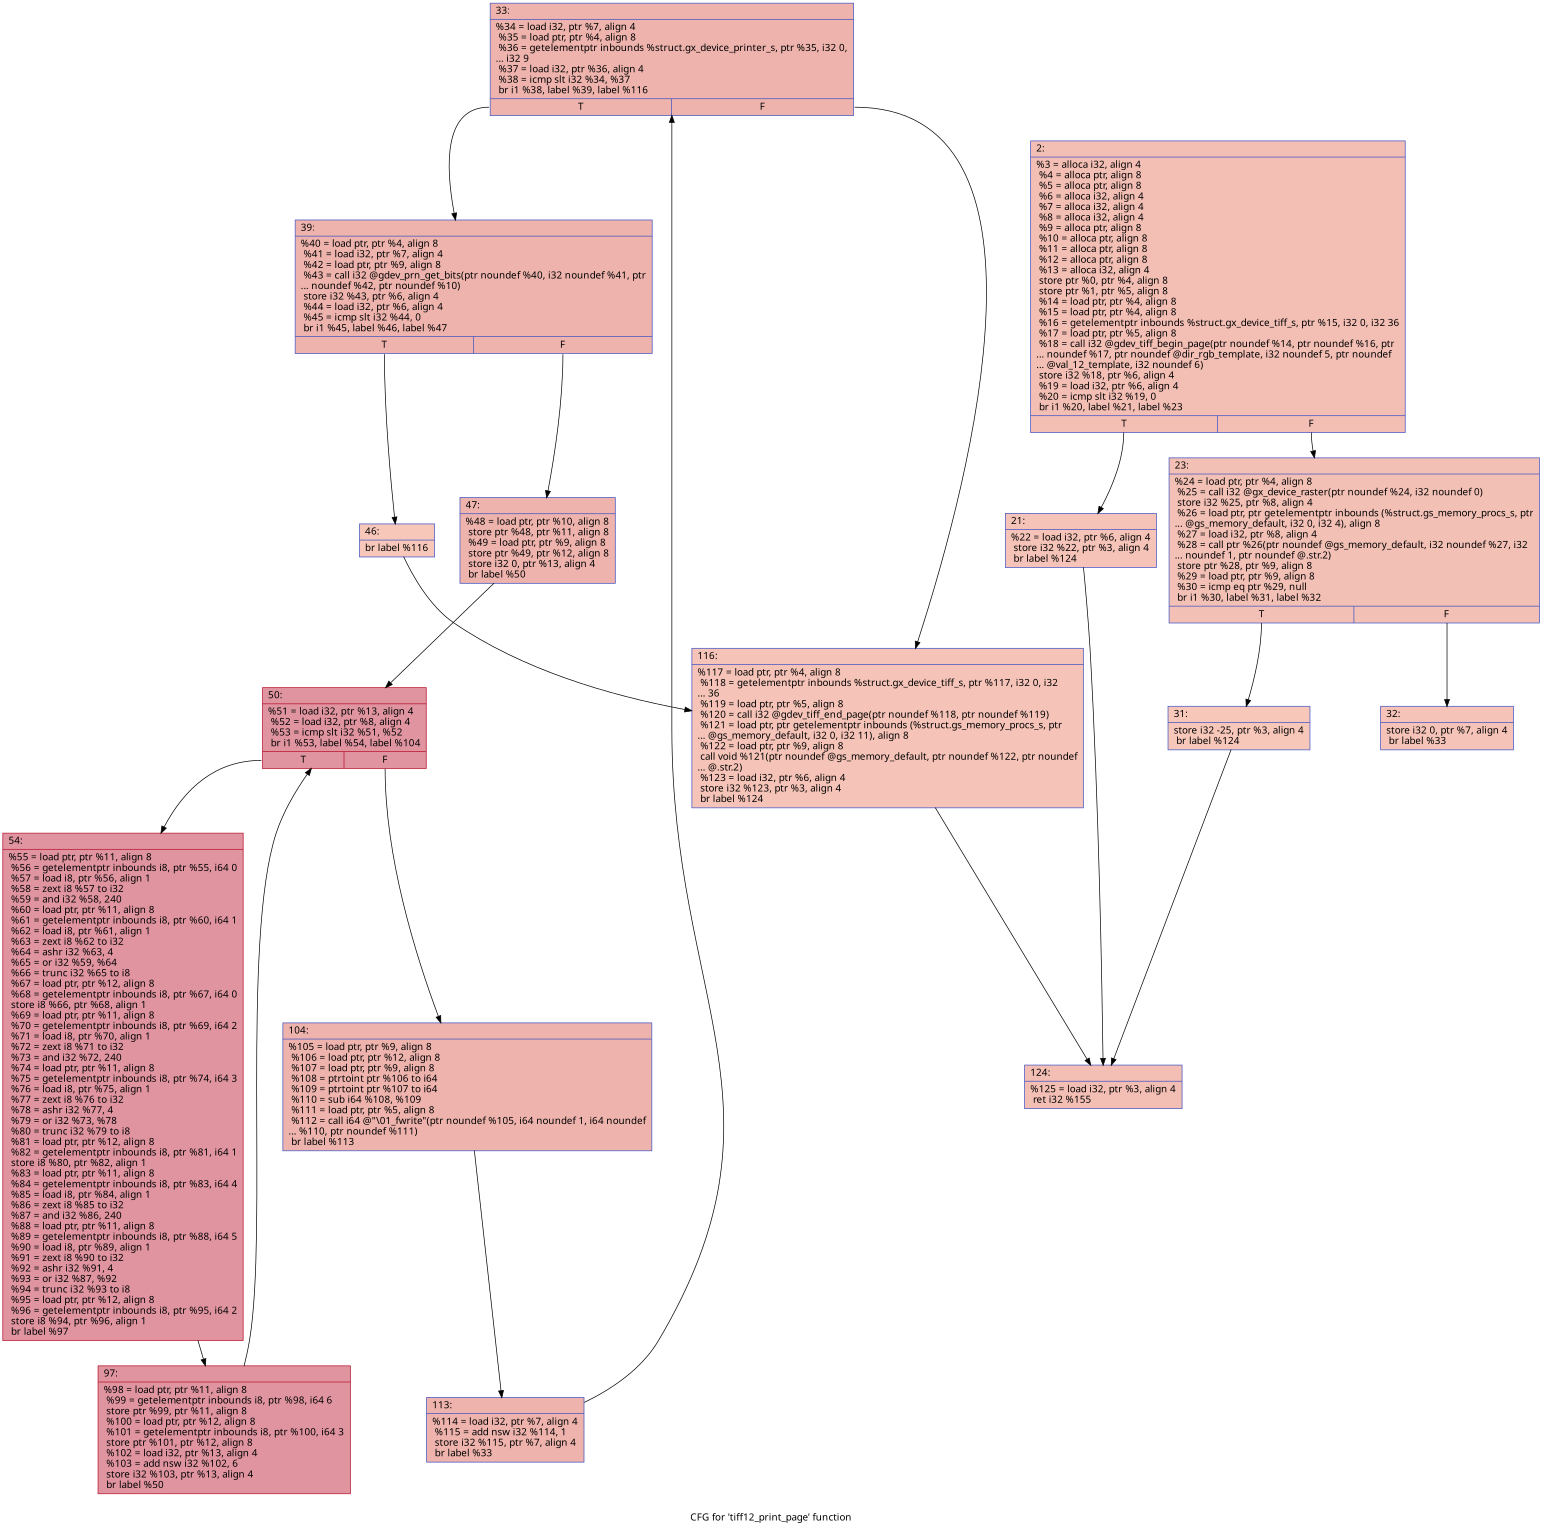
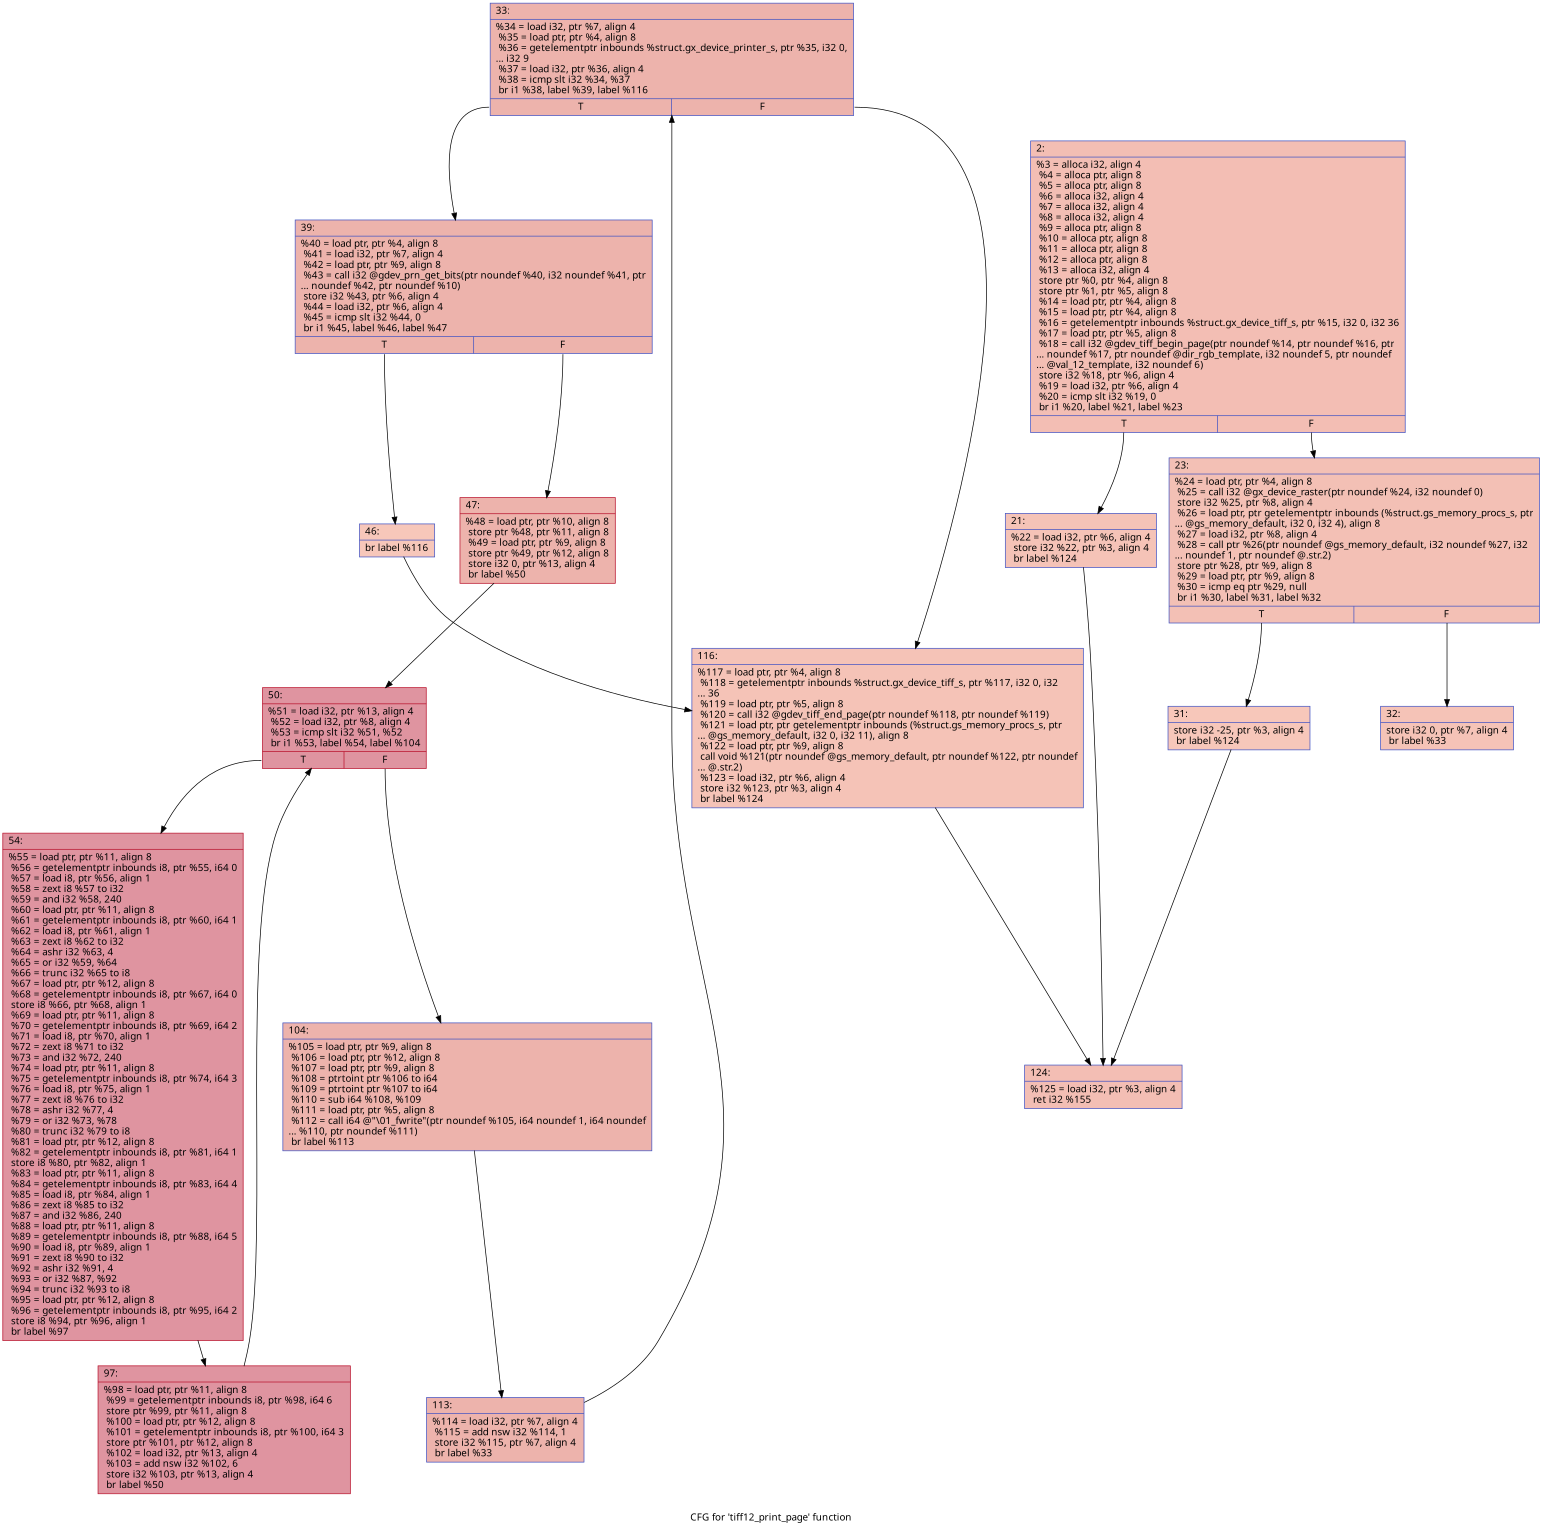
node "47:": color #3d50c3ff -> #b70d28ff
